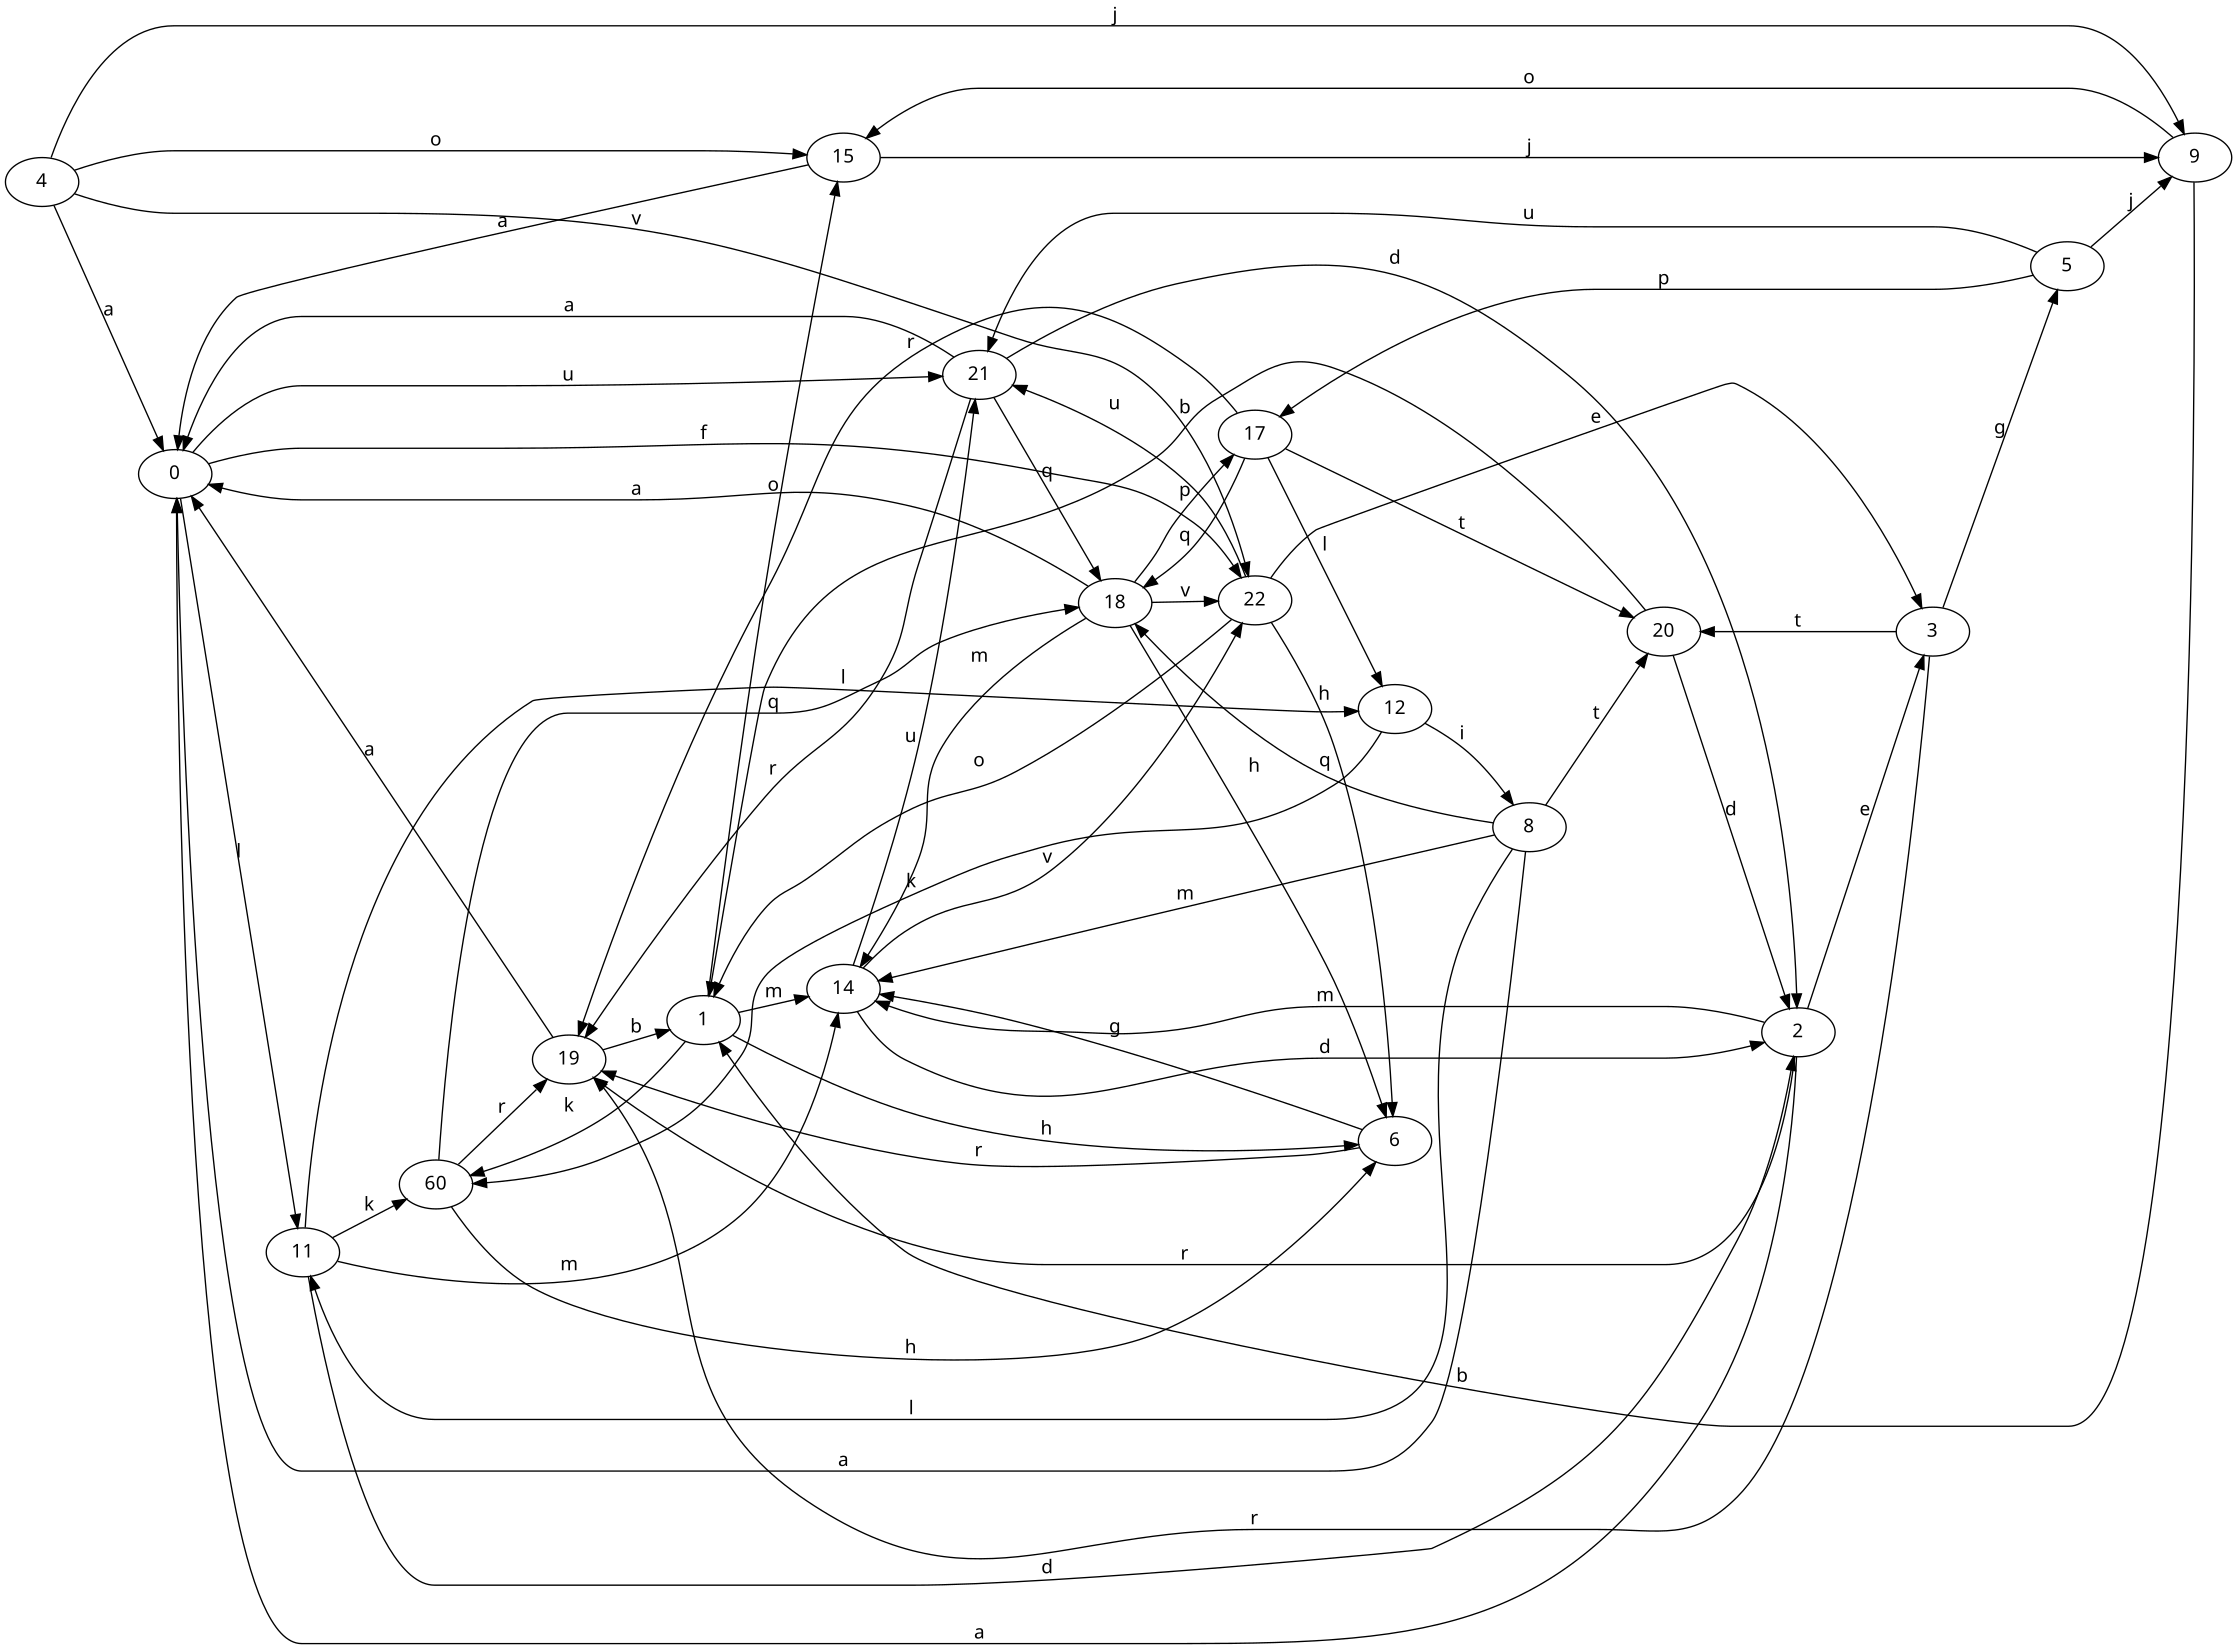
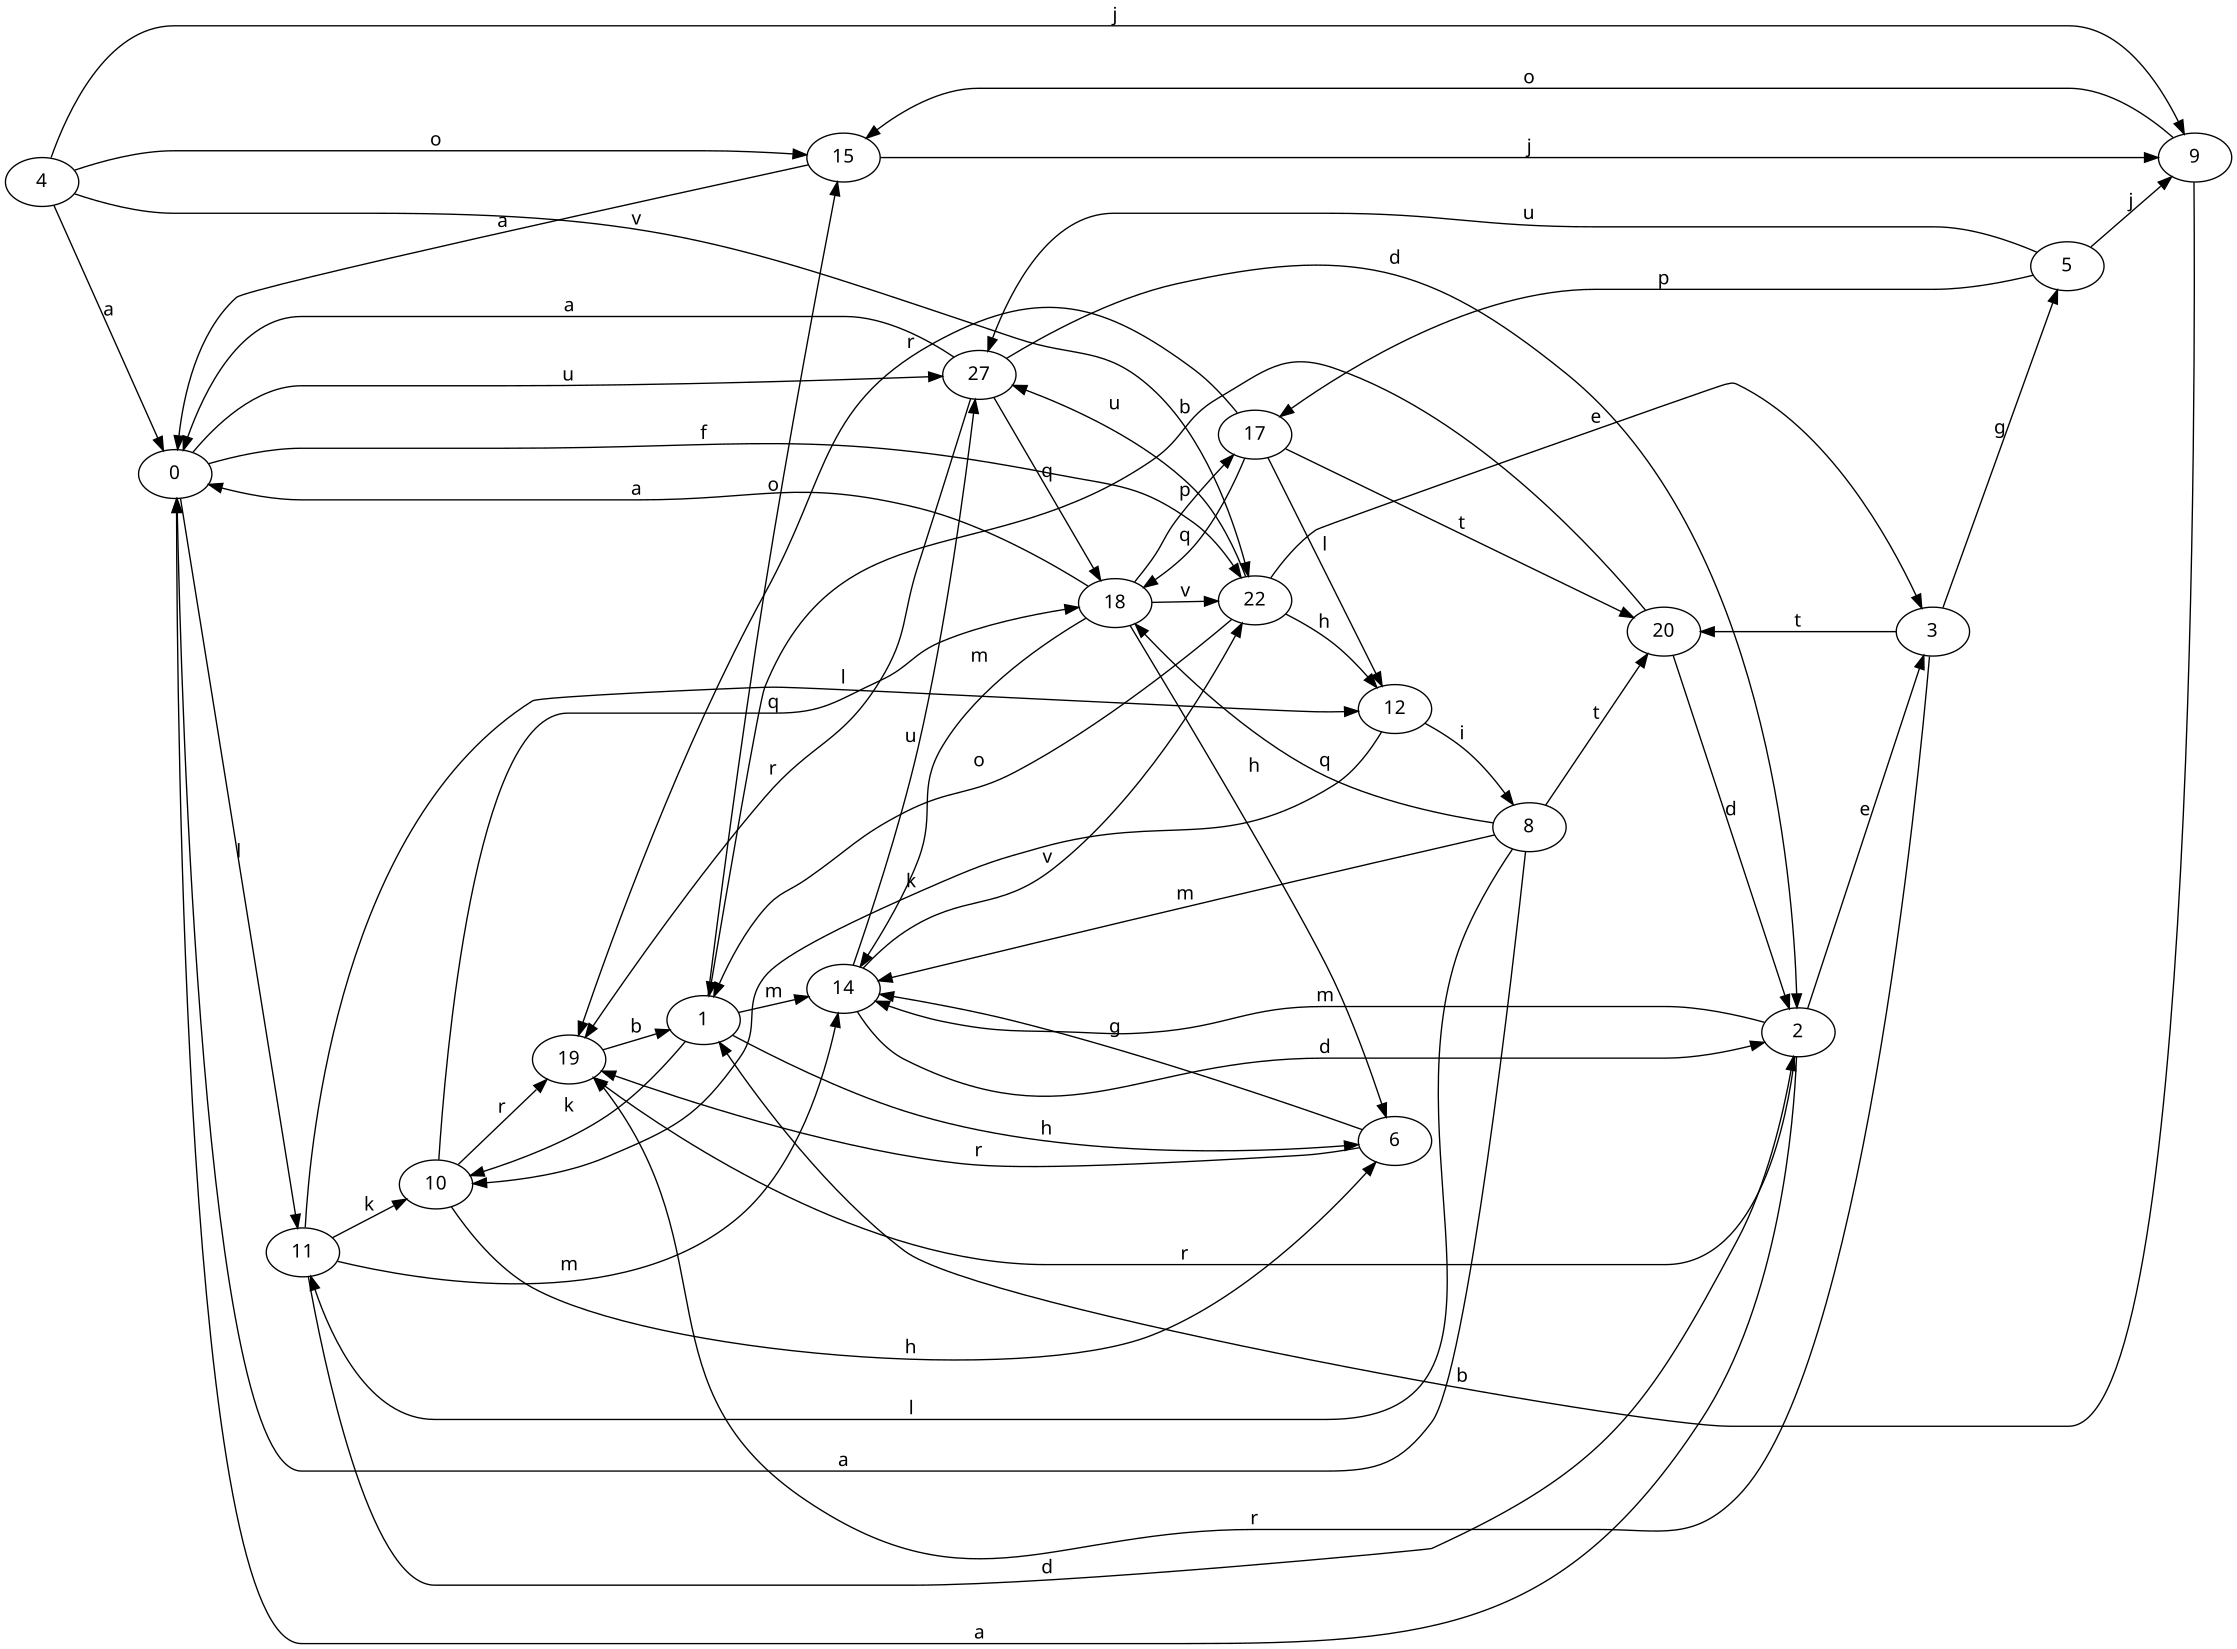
node "21": label "21" -> "27"
edge "19" -> "0": removed, label "a"
edge "22" -> "6": now "22" -> "12"
node "60": label "60" -> "10"
